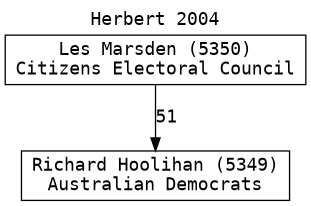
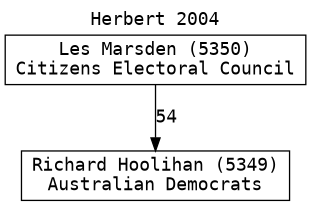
edge "Les Marsden (5350) Citizens Electoral Council" -> "Richard Hoolihan (5349) Australian Democrats": label "51" -> "54"
